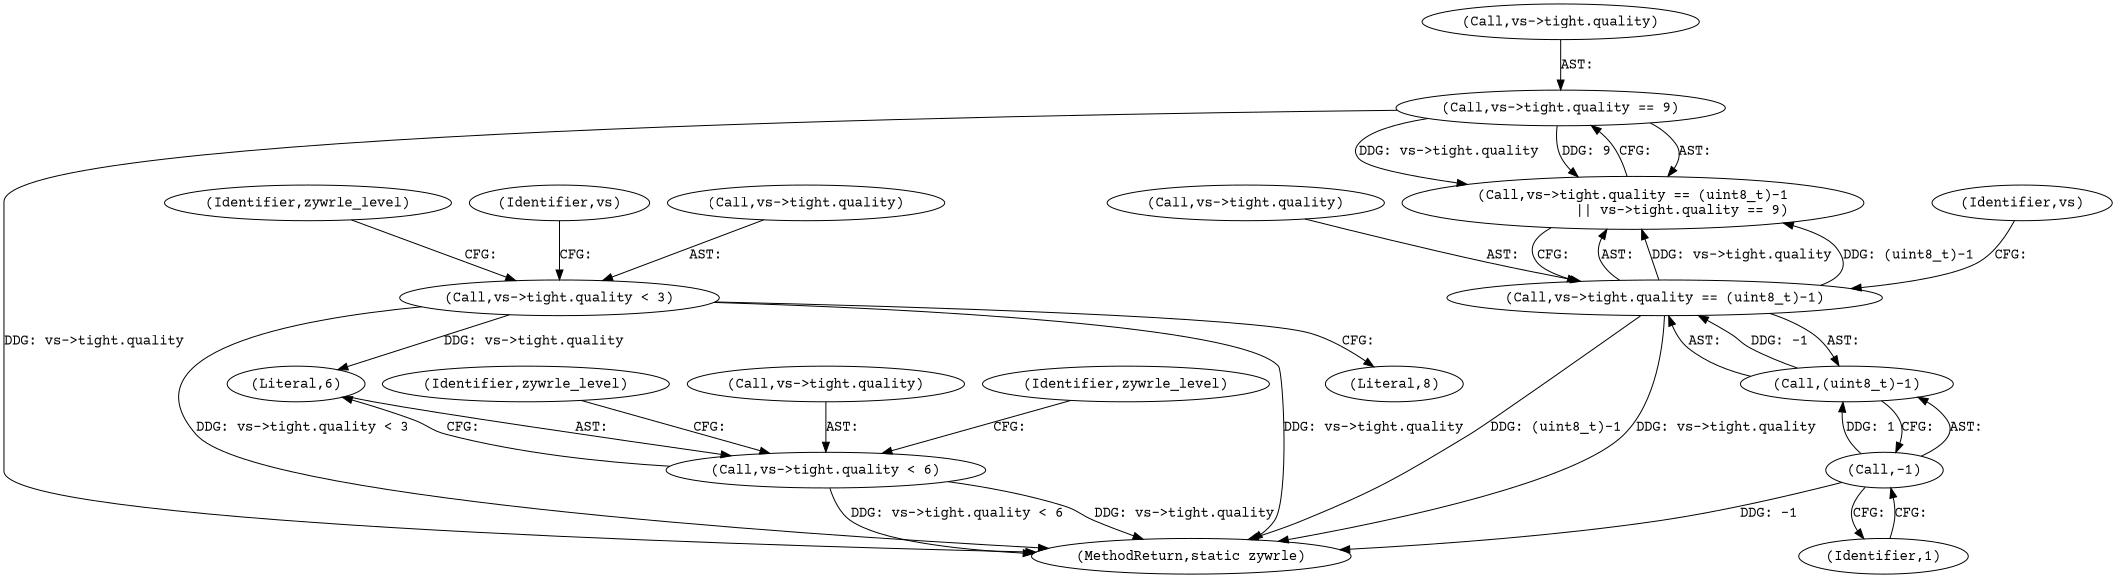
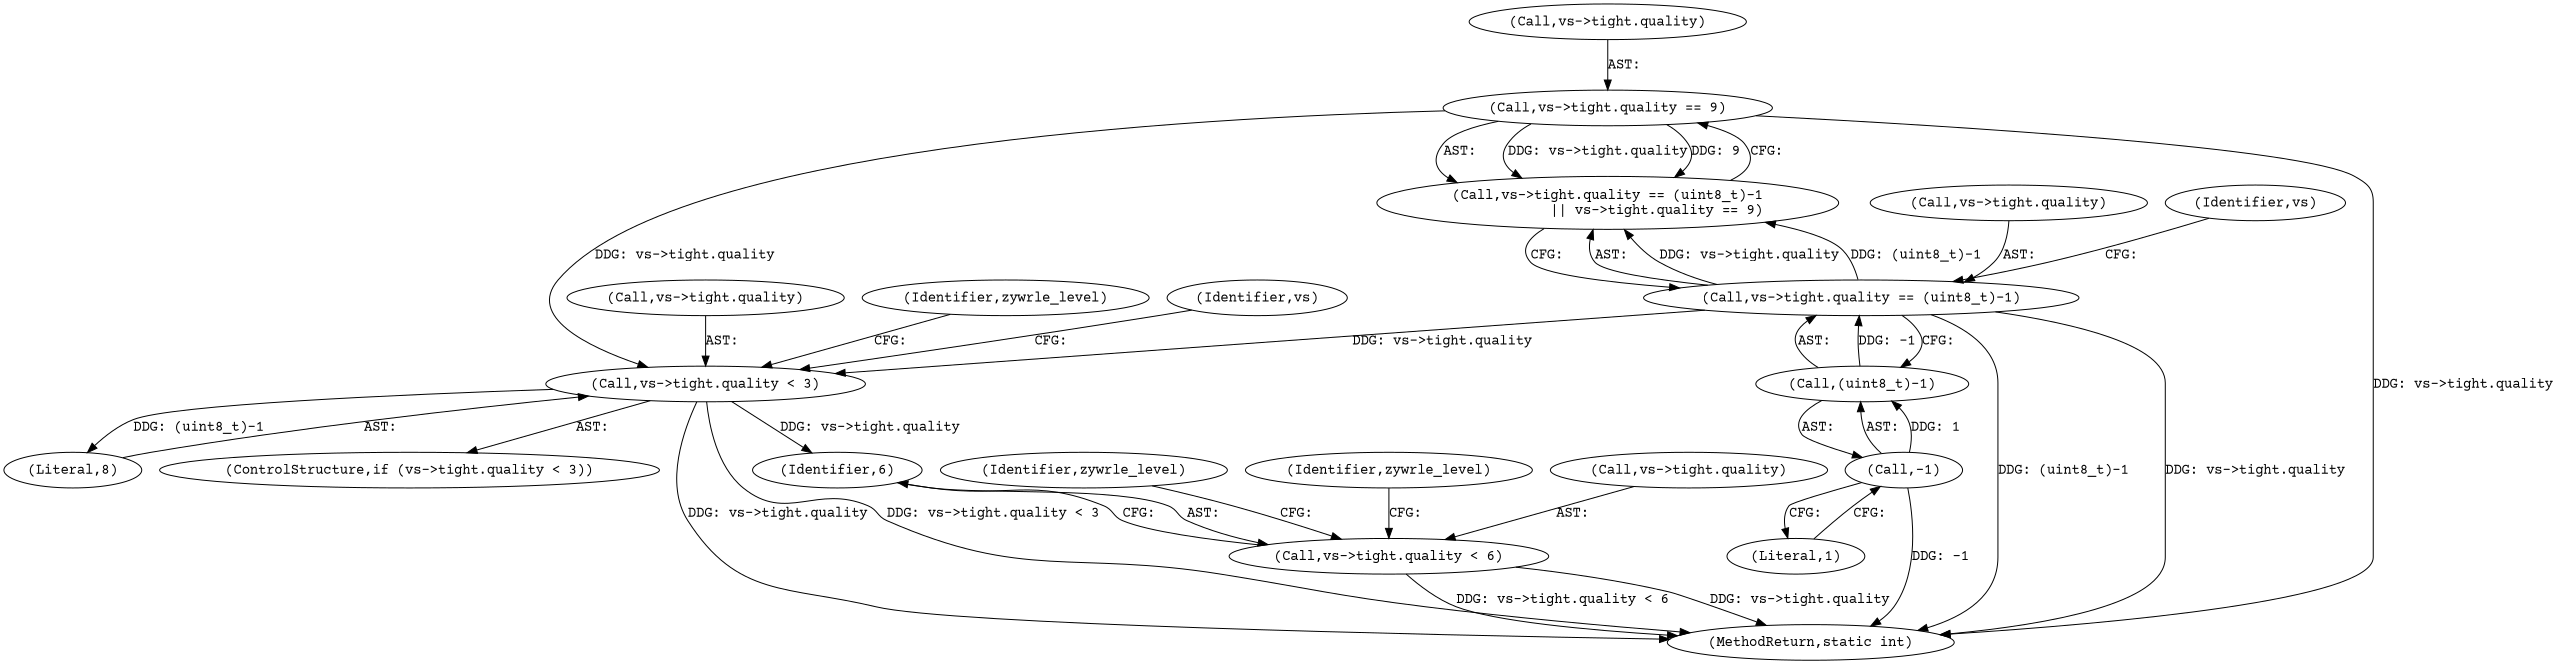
edge "(Call,vs->tight.quality == 9)" -> "(Call,vs->tight.quality < 3)": added, label "DDG: vs->tight.quality"
edge "(Call,vs->tight.quality == (uint8_t)-1)" -> "(Call,vs->tight.quality < 3)": added, label "DDG: vs->tight.quality"
edge "(Call,vs->tight.quality < 3)" -> "(Literal,8)": label "CFG: " -> "DDG: (uint8_t)-1"
edge "(Call,vs->tight.quality == (uint8_t)-1)" -> "(Call,(uint8_t)-1)": label "AST: " -> "CFG: "
node "(Literal,6)": label "(Literal,6)" -> "(Identifier,6)"
edge "(Literal,8)" -> "(Call,vs->tight.quality < 3)": added, label "AST:"
edge "(Call,(uint8_t)-1)" -> "(Call,-1)": label "CFG: " -> "AST: "
node "(ControlStructure,if (vs->tight.quality < 3))": added
node "(MethodReturn,static zywrle)": label "(MethodReturn,static zywrle)" -> "(MethodReturn,static int)"
node "(Identifier,1)": label "(Identifier,1)" -> "(Literal,1)"
